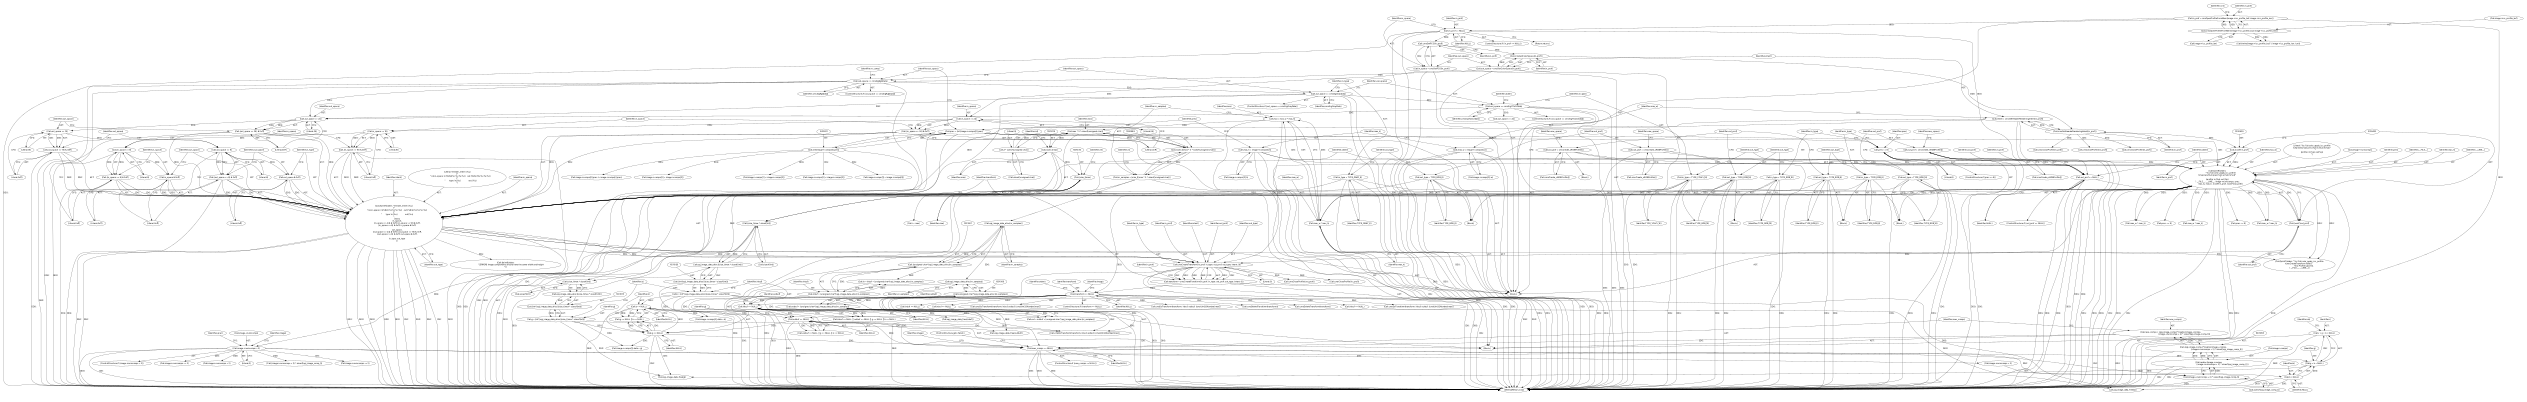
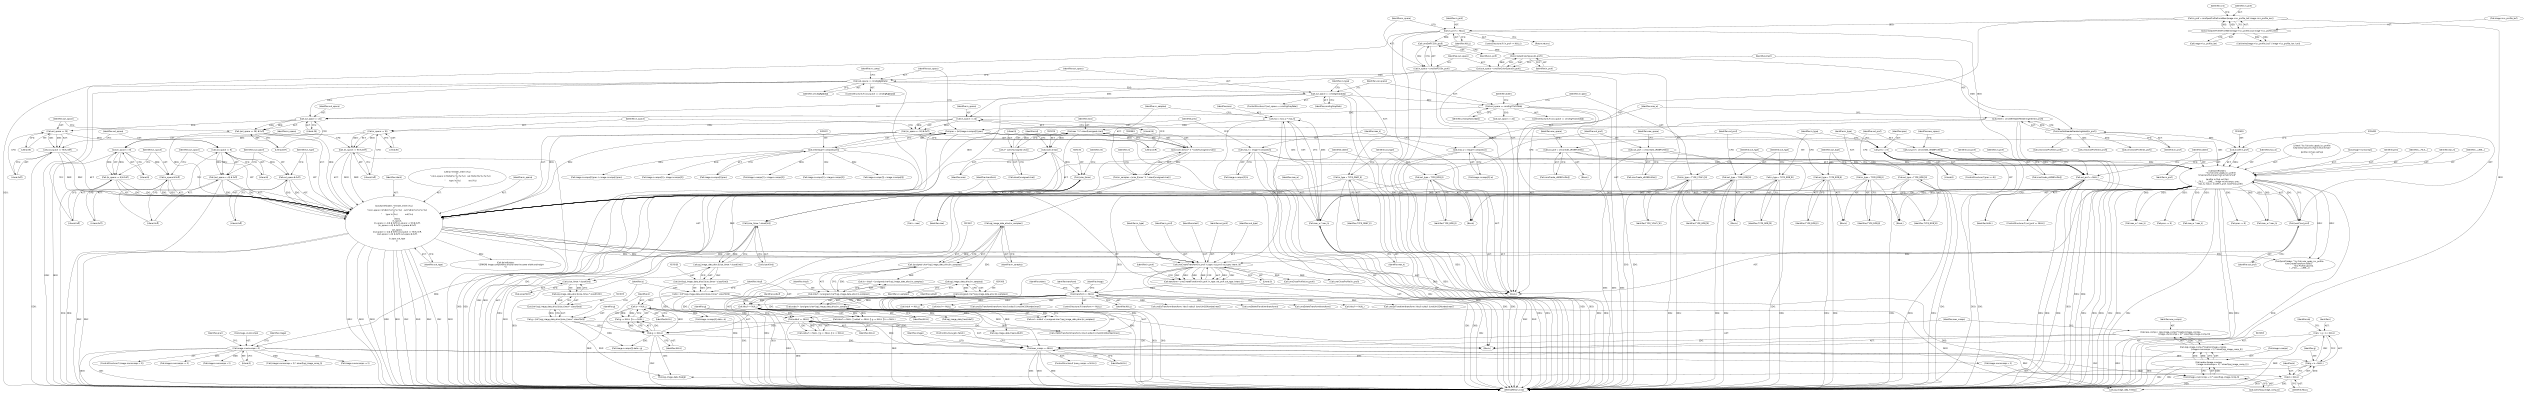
node "(Call,image->comps[0].prec)": added
edge "(Call,(out_space >> 24) & 0xff)" -> "(MethodReturn,void)": removed, label "DDG:"
